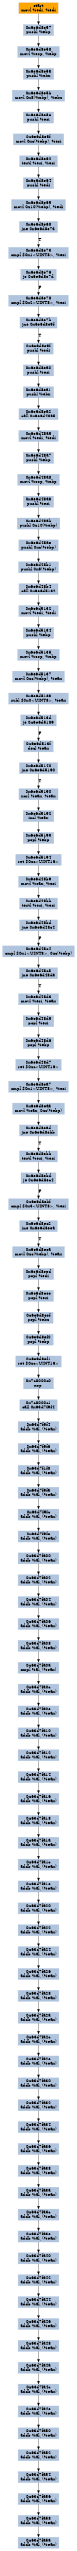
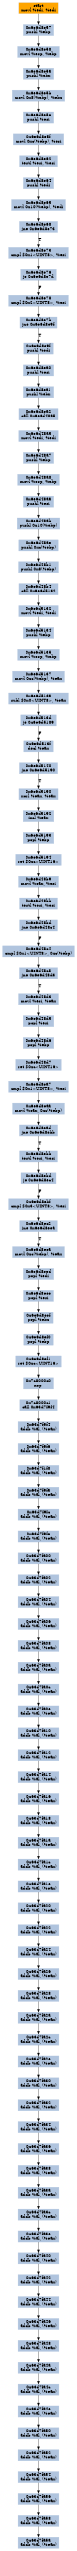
node "0x63d7fa0a cmpl %al, (%eax)": label "0x63d7fa0a cmpl %al, (%eax)" -> "0x63d7fa0a addb %al, (%eax)"
